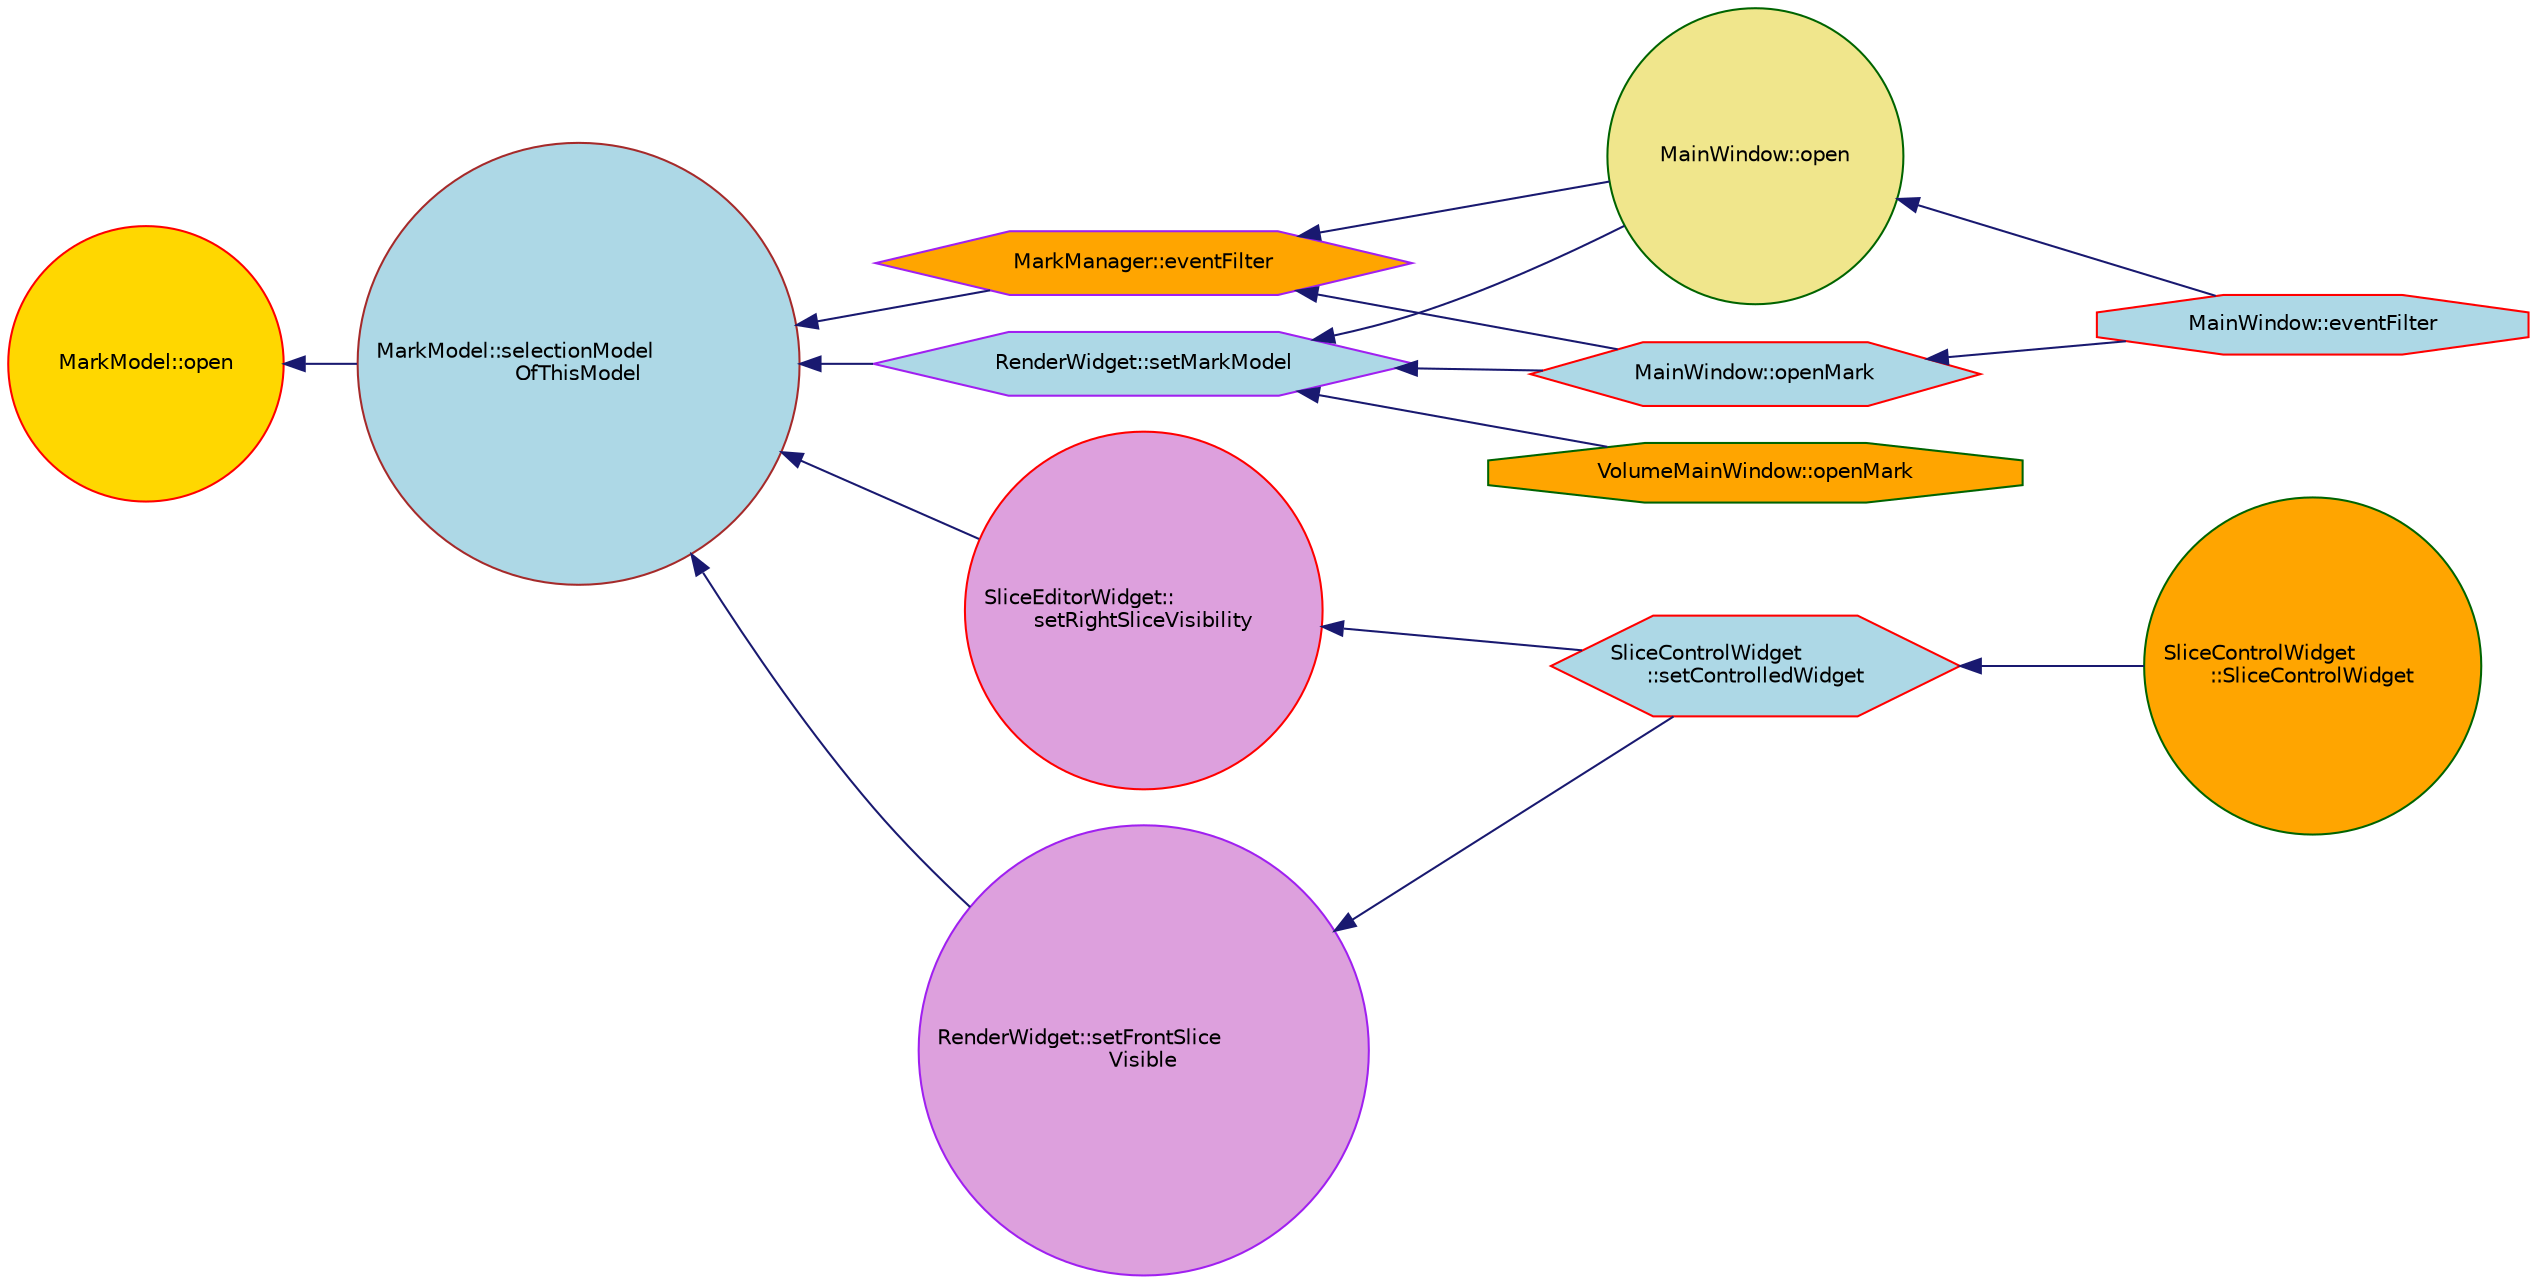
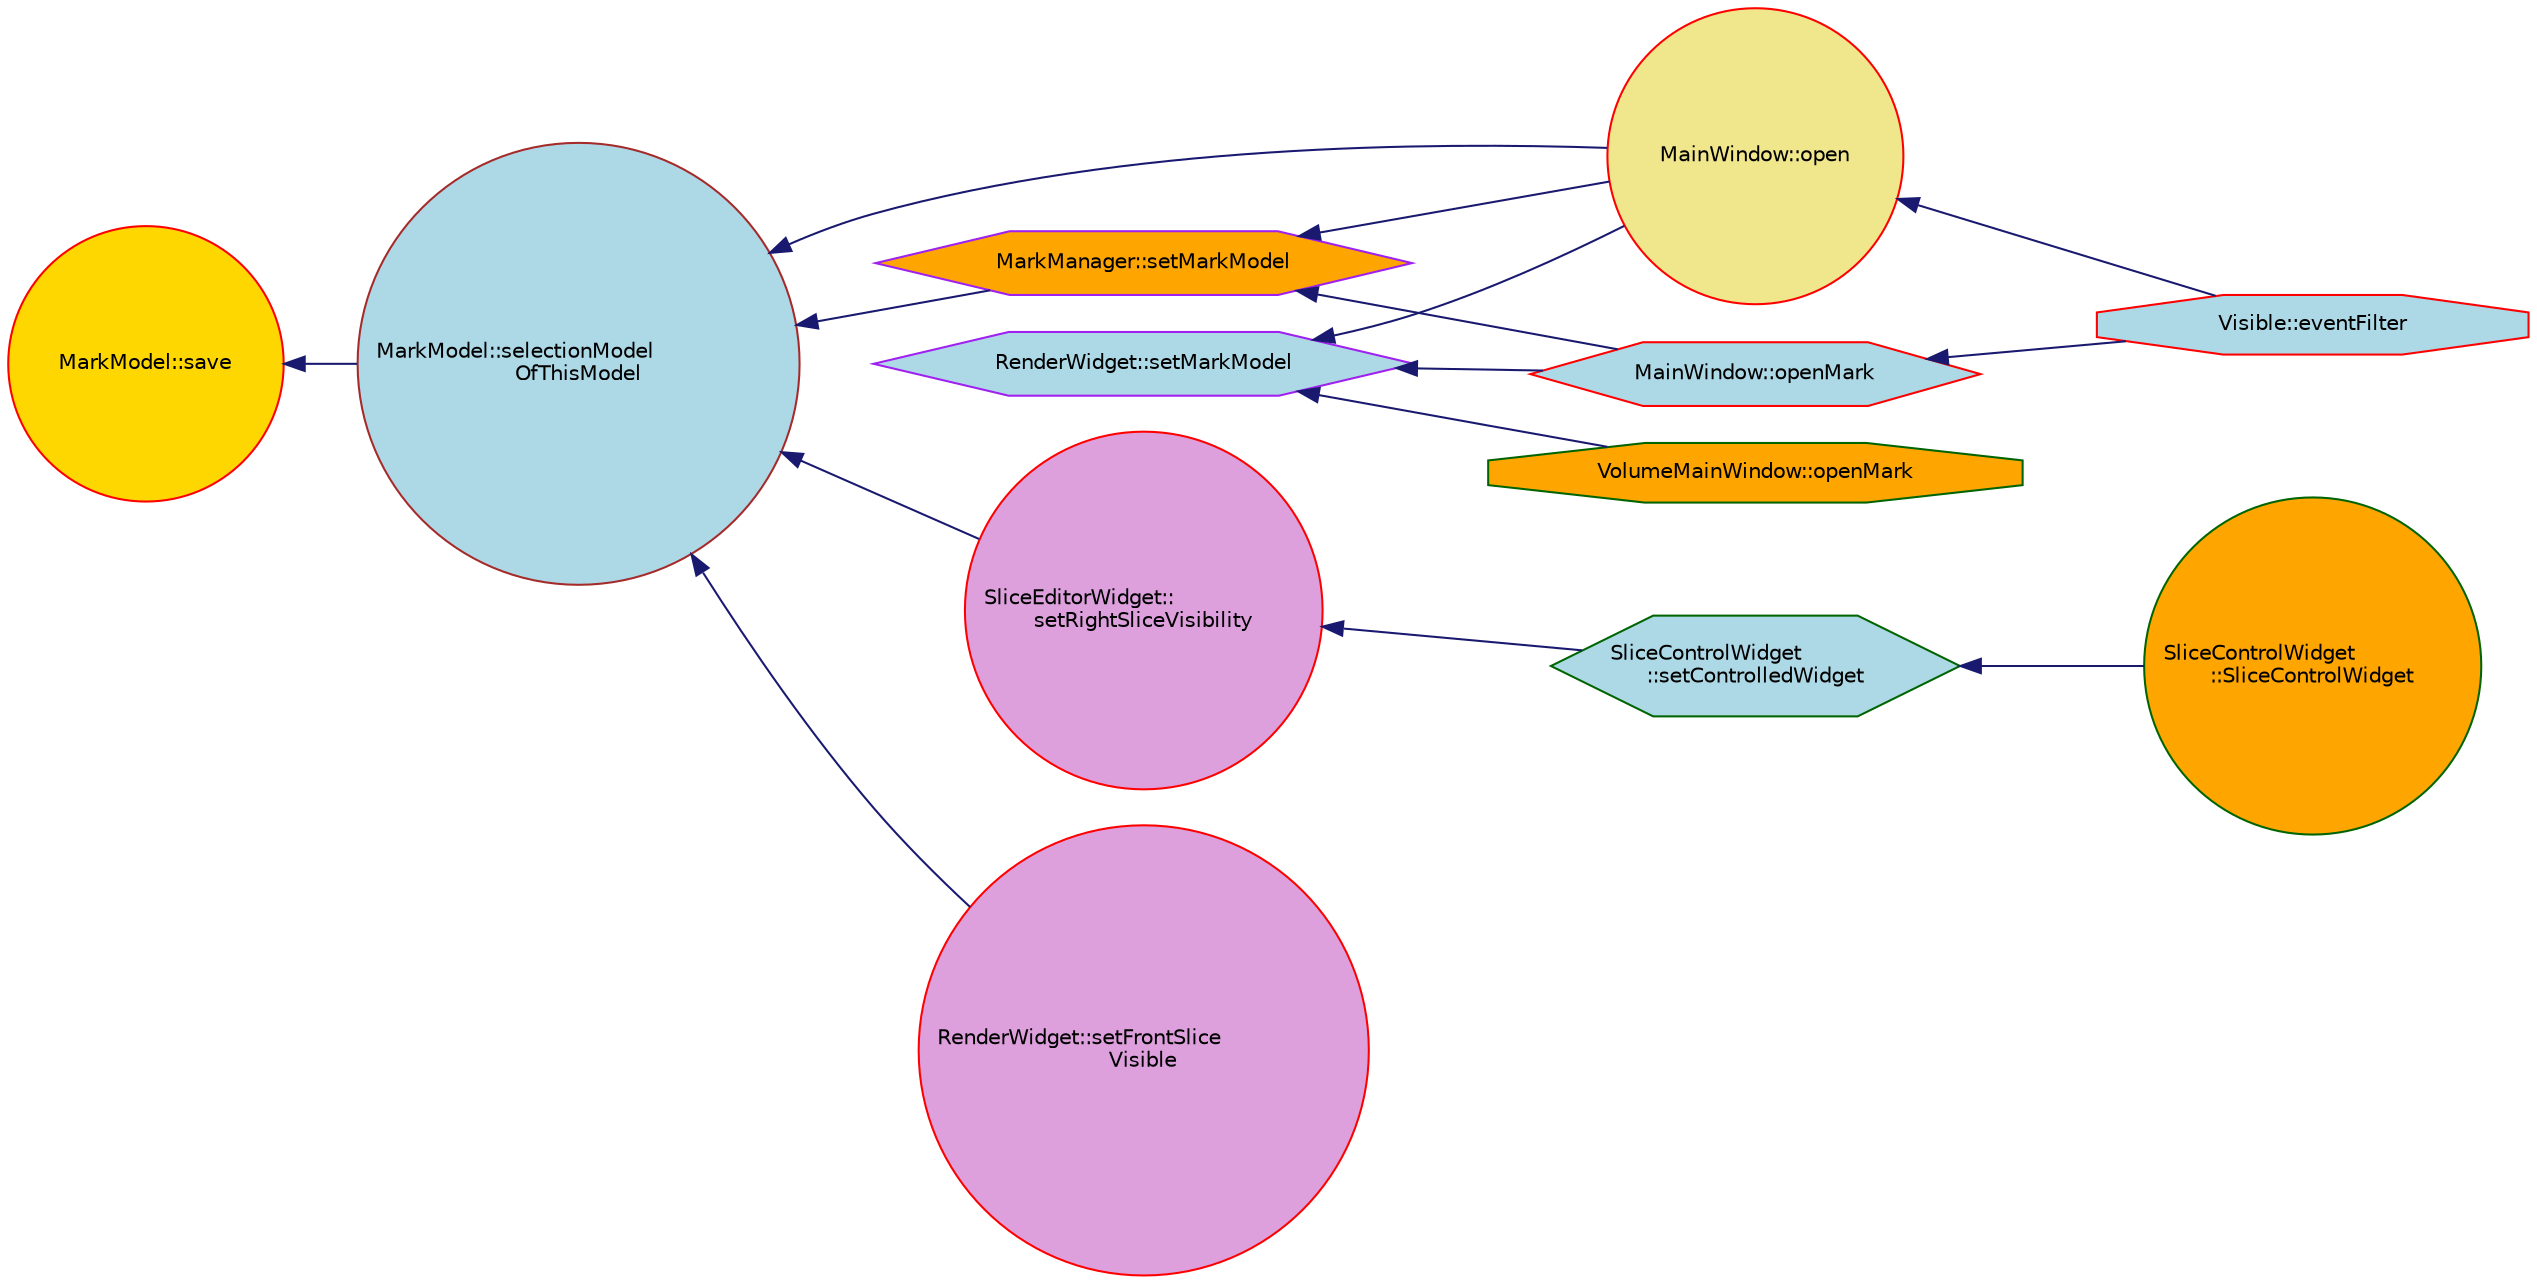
node "MainWindow::open": color darkgreen -> red
node "MarkManager::eventFilter": label "MarkManager::eventFilter" -> "MarkManager::setMarkModel"
node "MainWindow::eventFilter": label "MainWindow::eventFilter" -> "Visible::eventFilter"
node "MarkModel::open": label "MarkModel::open" -> "MarkModel::save"
edge "RenderWidget::setMarkModel" -> "MarkModel::selectionModel OfThisModel": now "MainWindow::open" -> "MarkModel::selectionModel OfThisModel"
node "SliceControlWidget ::setControlledWidget": color red -> darkgreen
edge "SliceControlWidget ::setControlledWidget" -> "RenderWidget::setFrontSlice Visible": removed
node "RenderWidget::setFrontSlice Visible": color purple -> red
